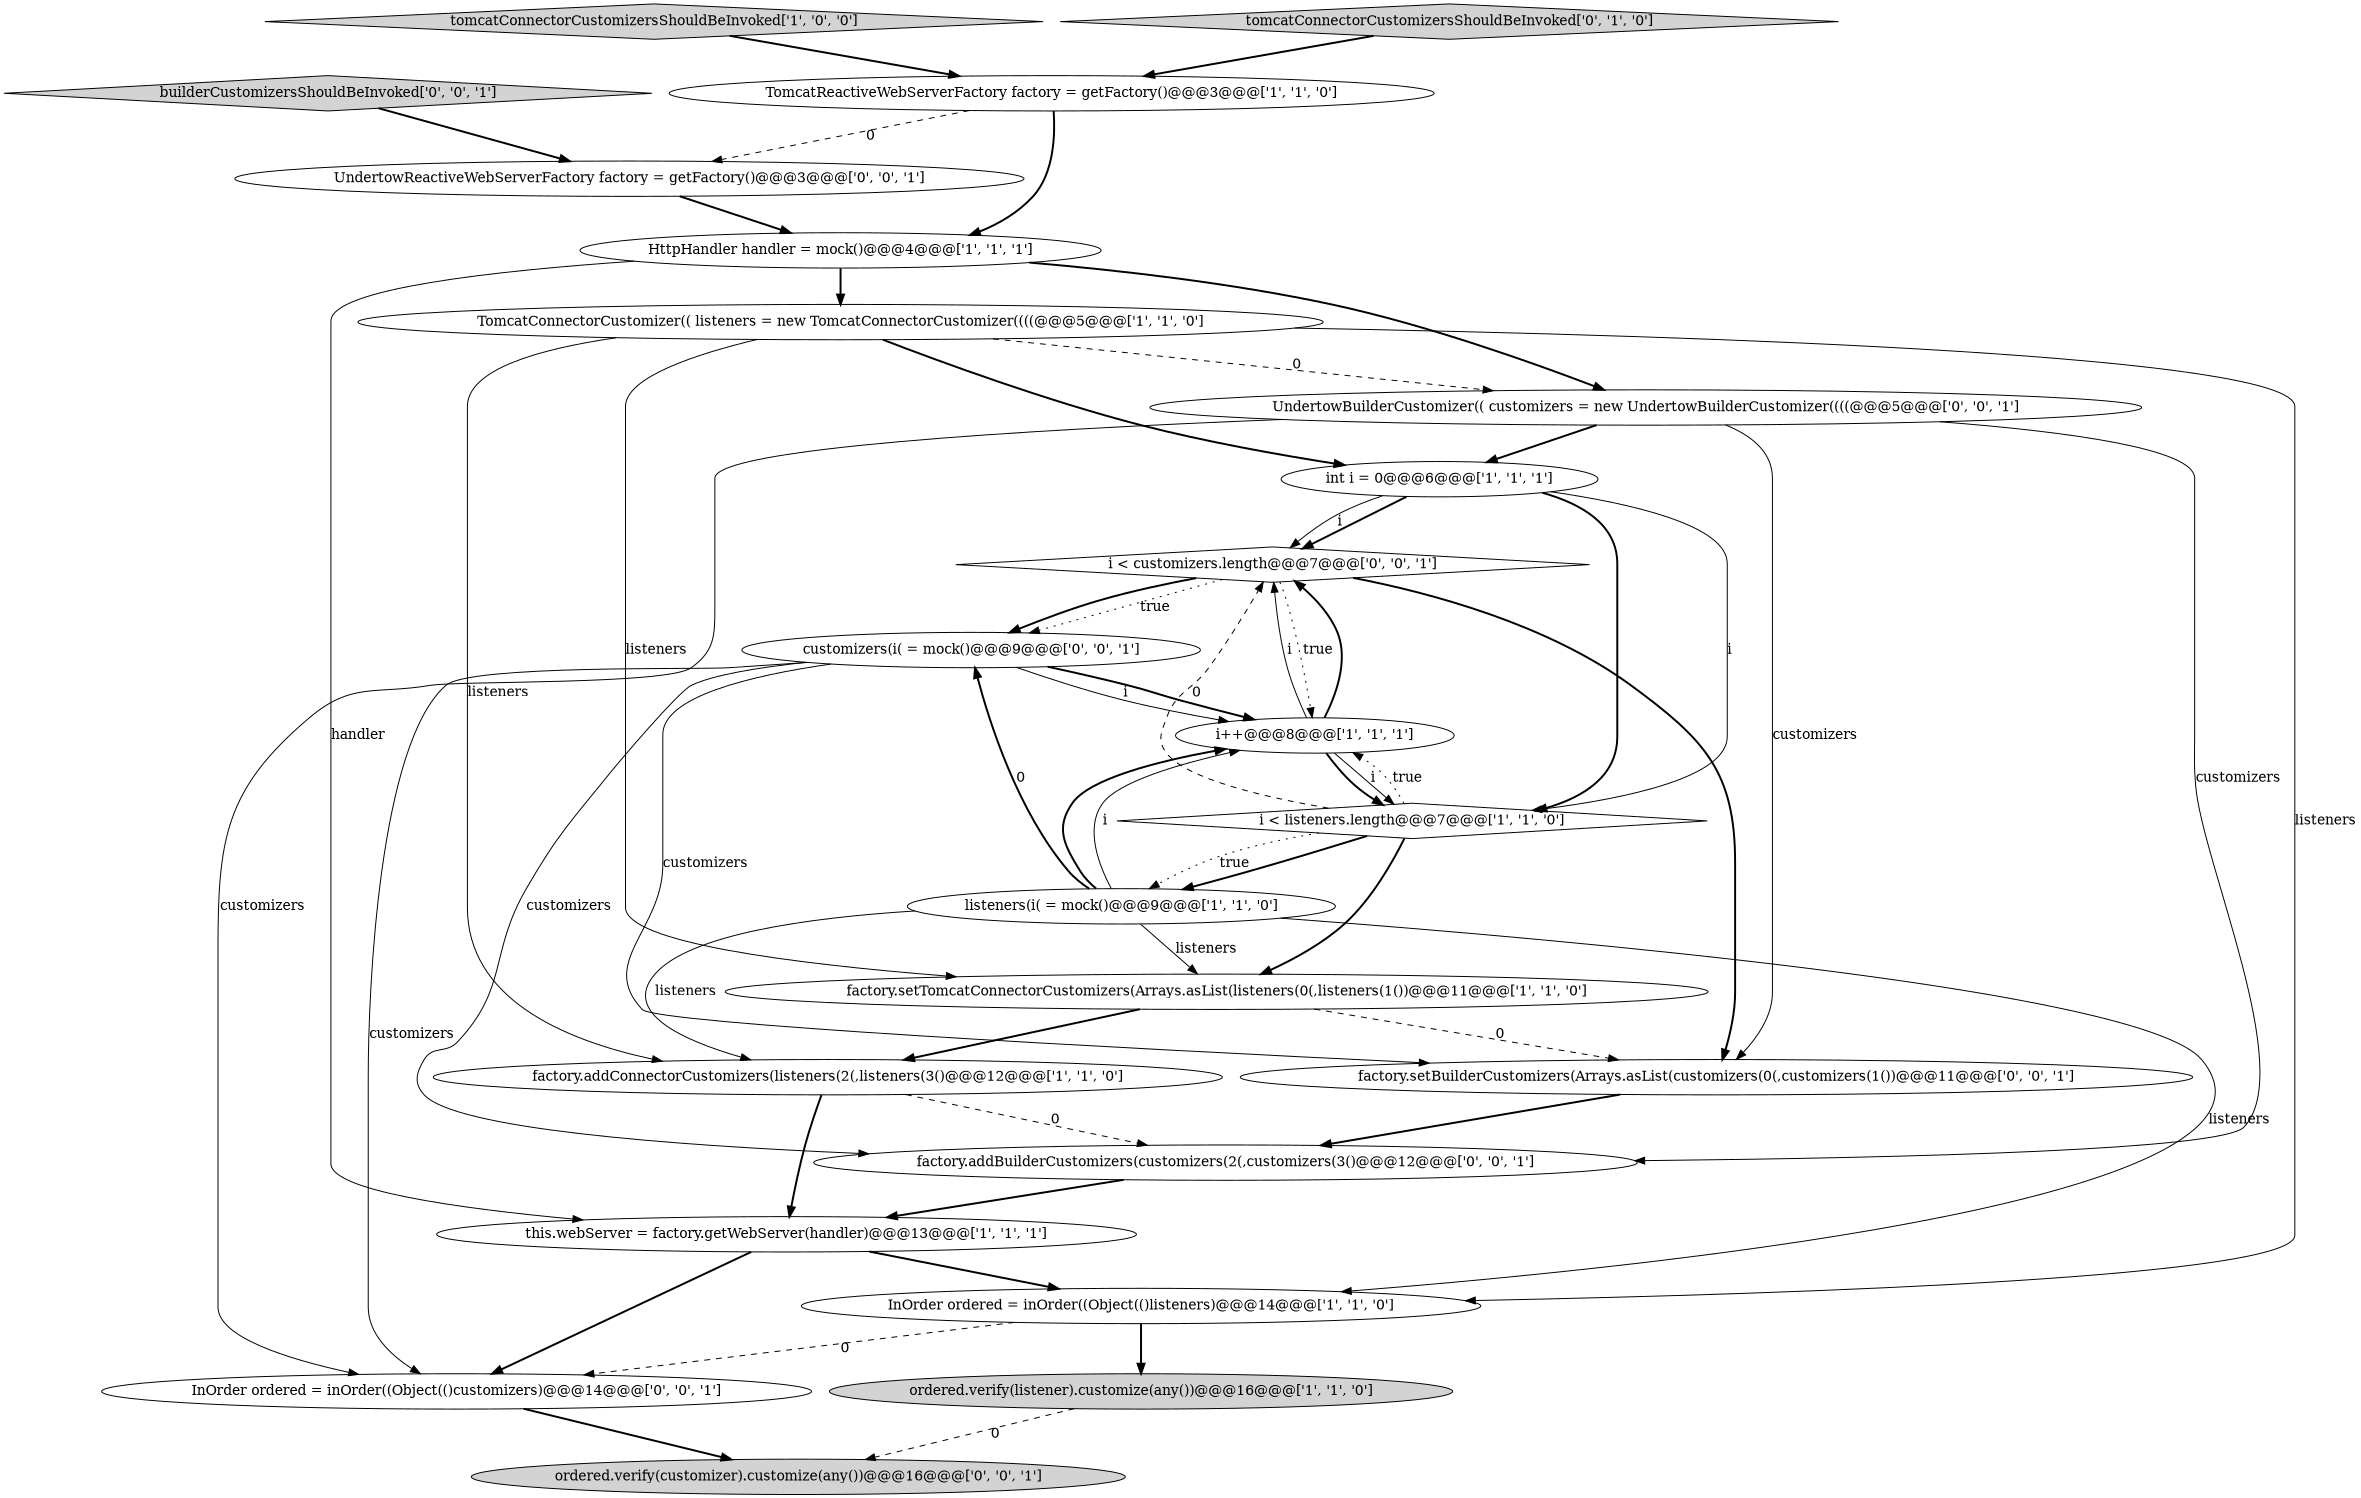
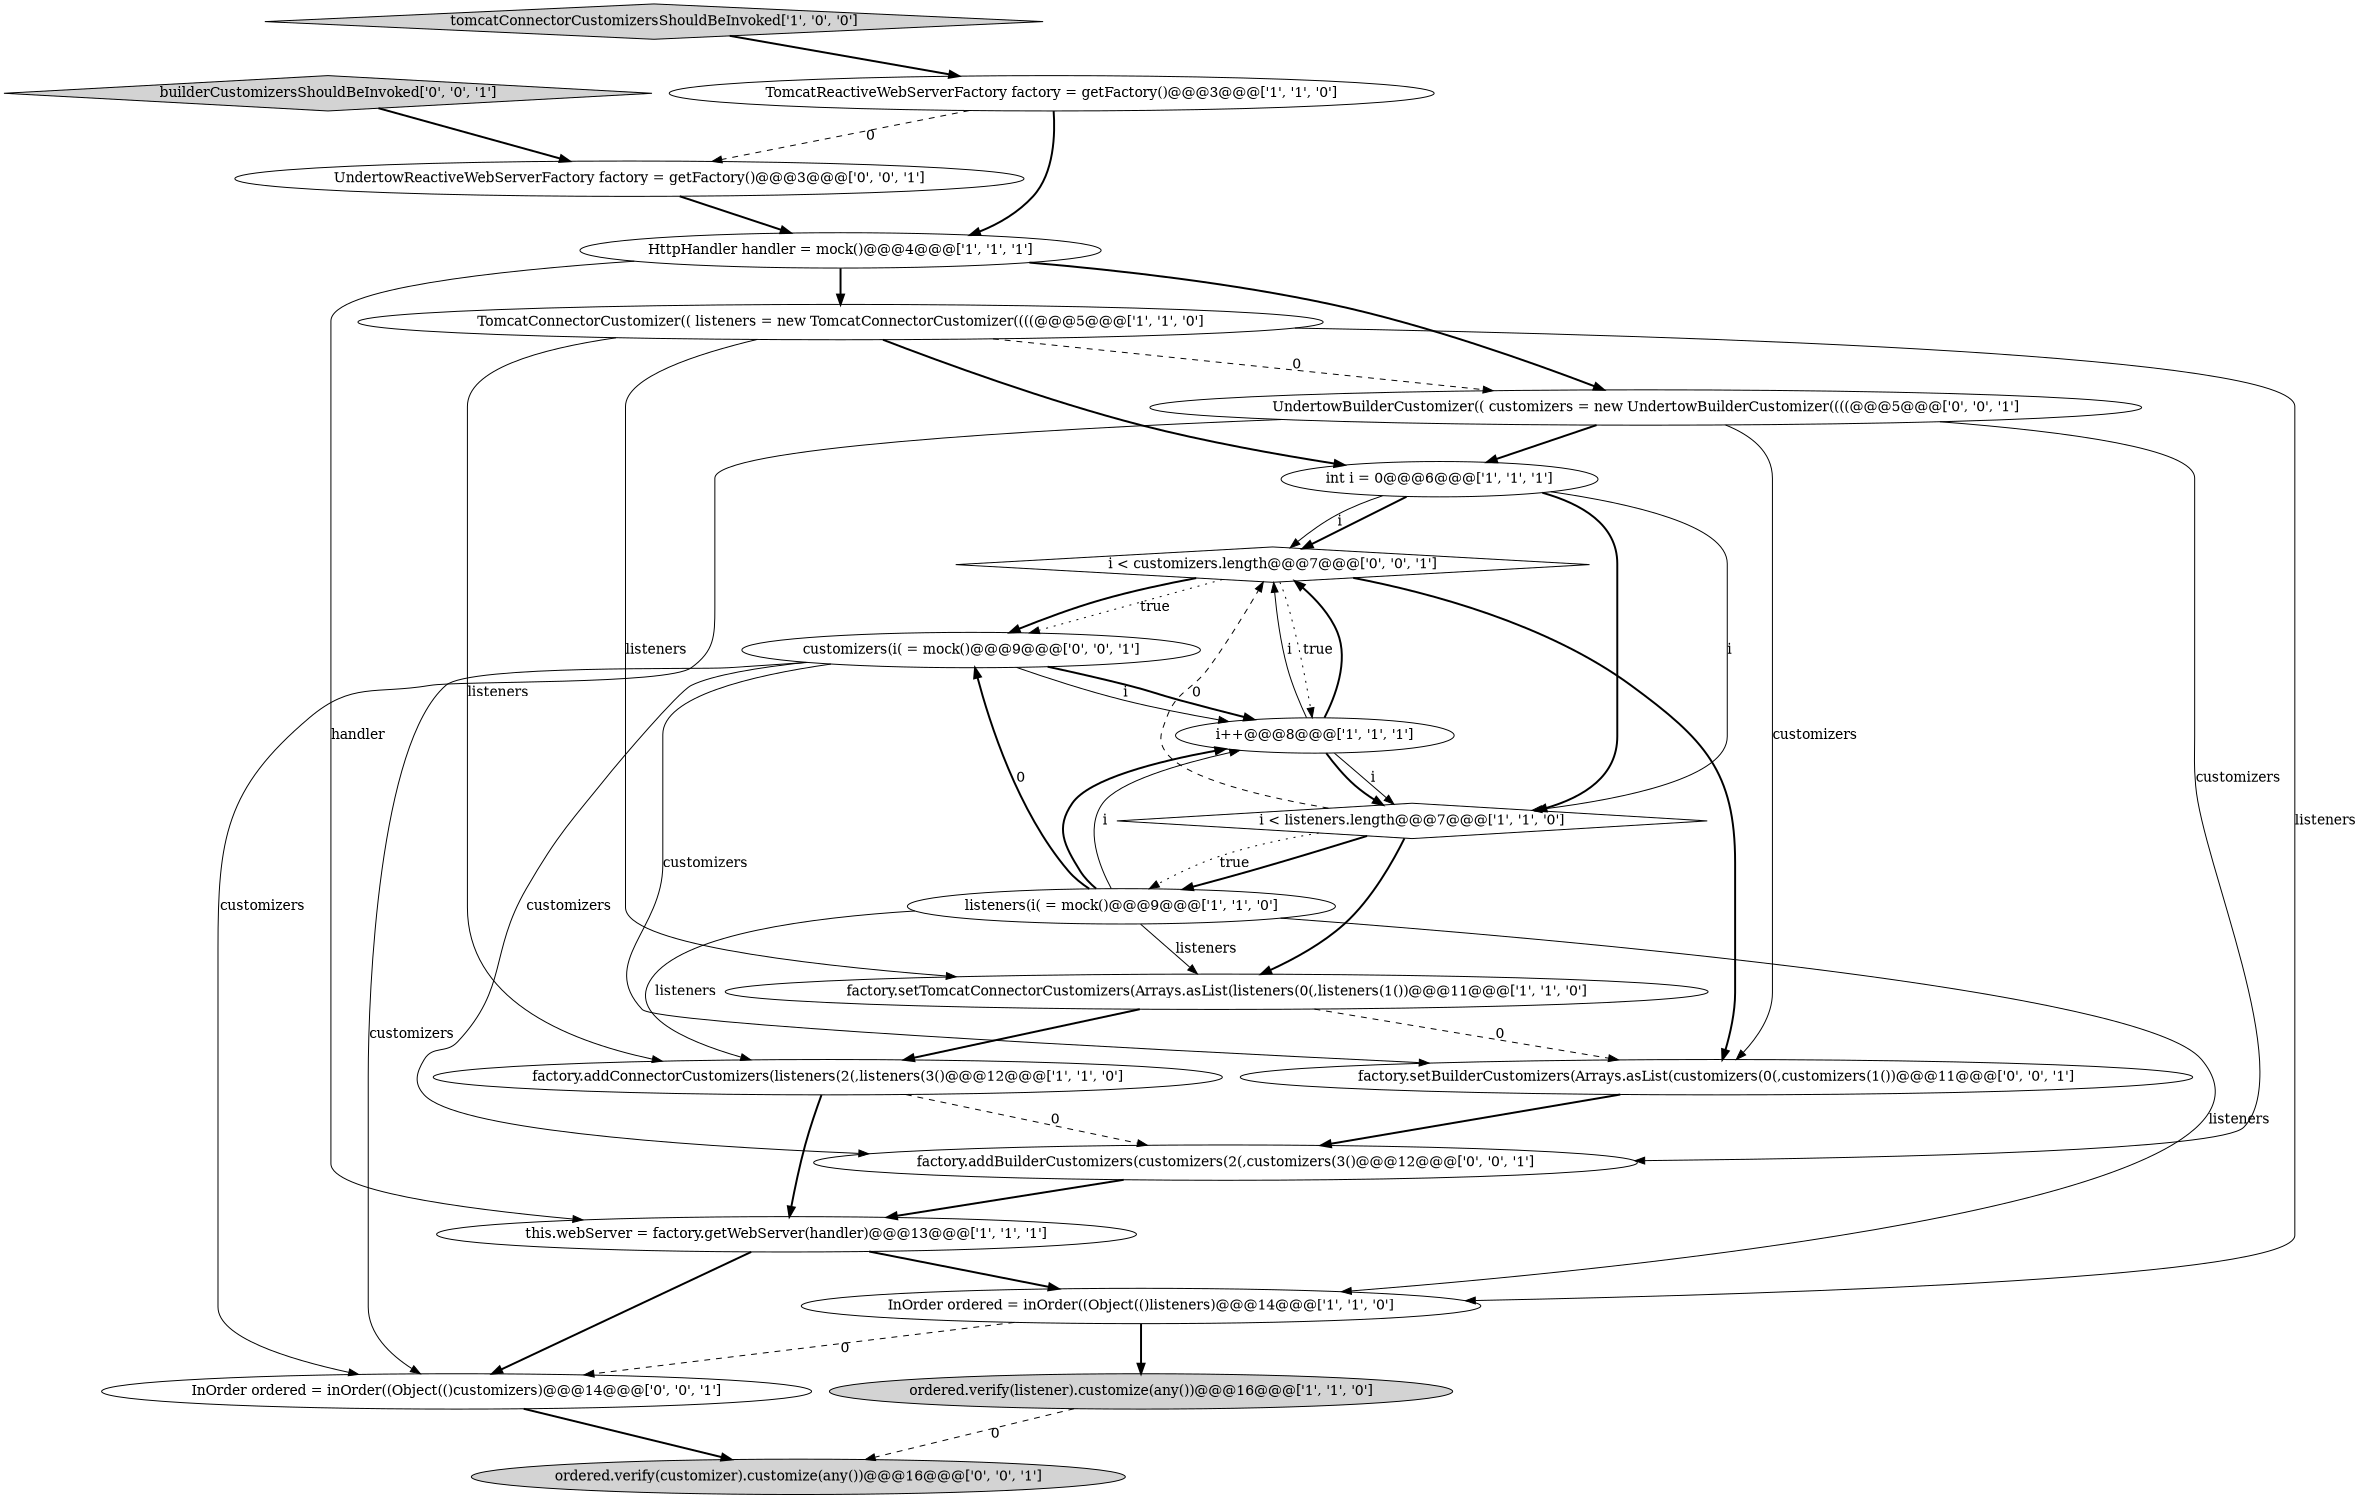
node "tomcatConnectorCustomizersShouldBeInvoked['0', '1', '0']": removed
edge "i < listeners.length@@@7@@@['1', '1', '0']" -> "i++@@@8@@@['1', '1', '1']": removed, label "true"
